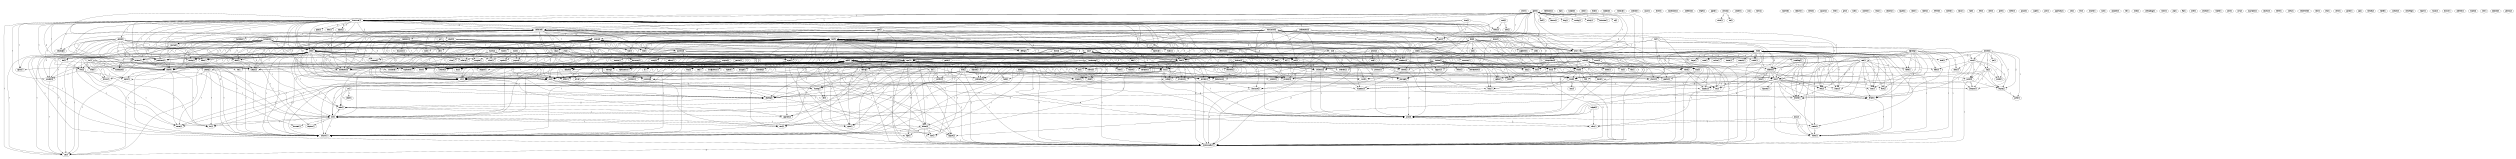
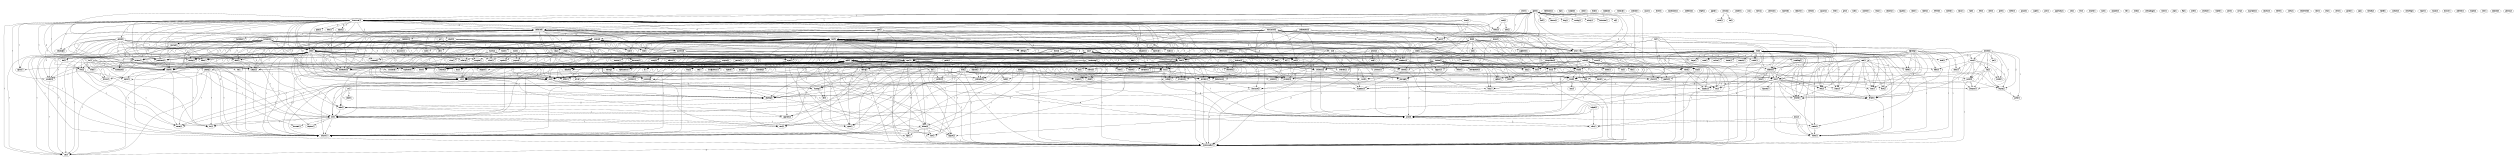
node "correction(1)": added
node "obligation(1)": added
node "hold(1)": removed
edge "one(1)" -> "make(3)": reversed
